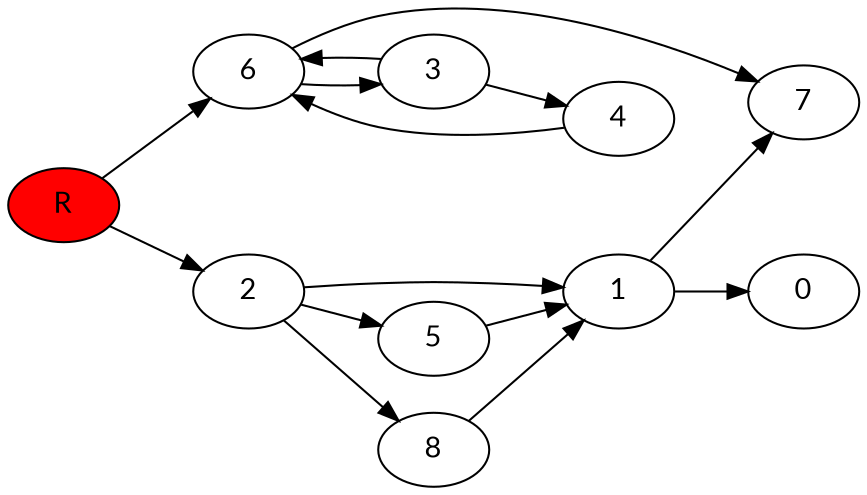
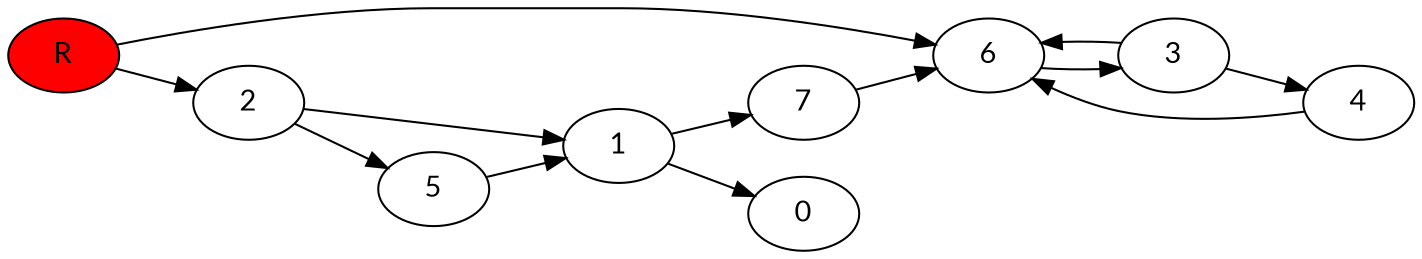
edge "6" -> "7": reversed
node "8": removed
